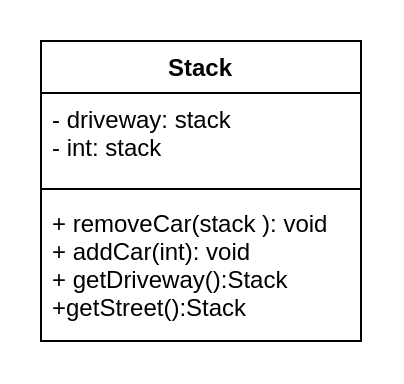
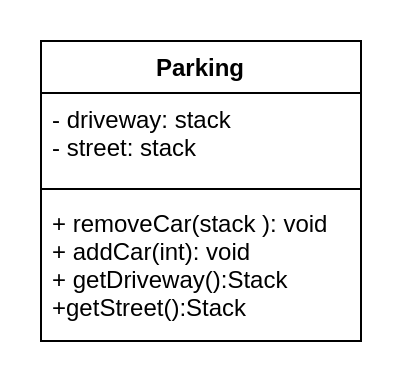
node "Stack": label "Stack" -> "Parking"
node "- driveway: stack - int: stack": label "- driveway: stack - int: stack" -> "- driveway: stack - street: stack"
